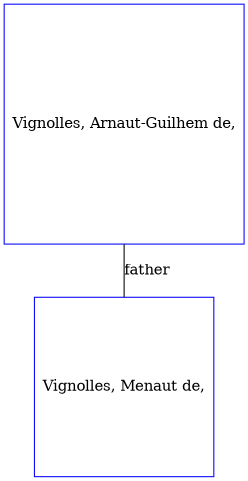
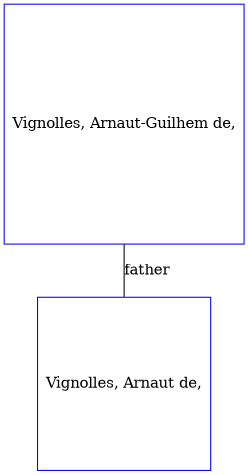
node "Vignolles, Menaut de,": label "Vignolles, Menaut de," -> "Vignolles, Arnaut de,"
